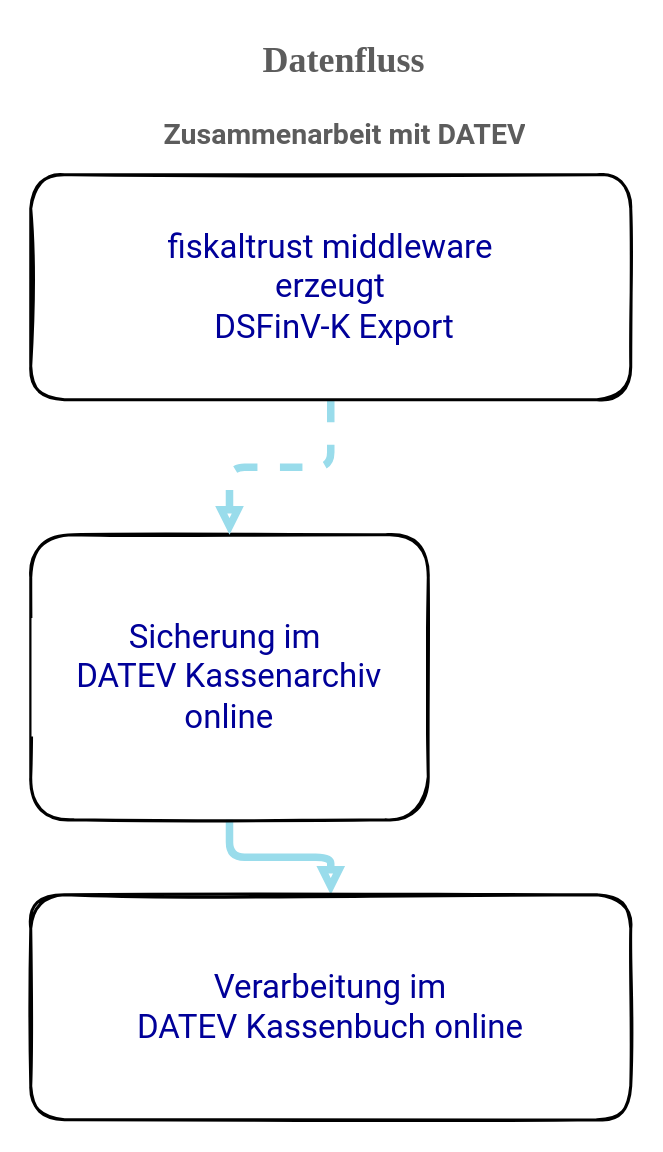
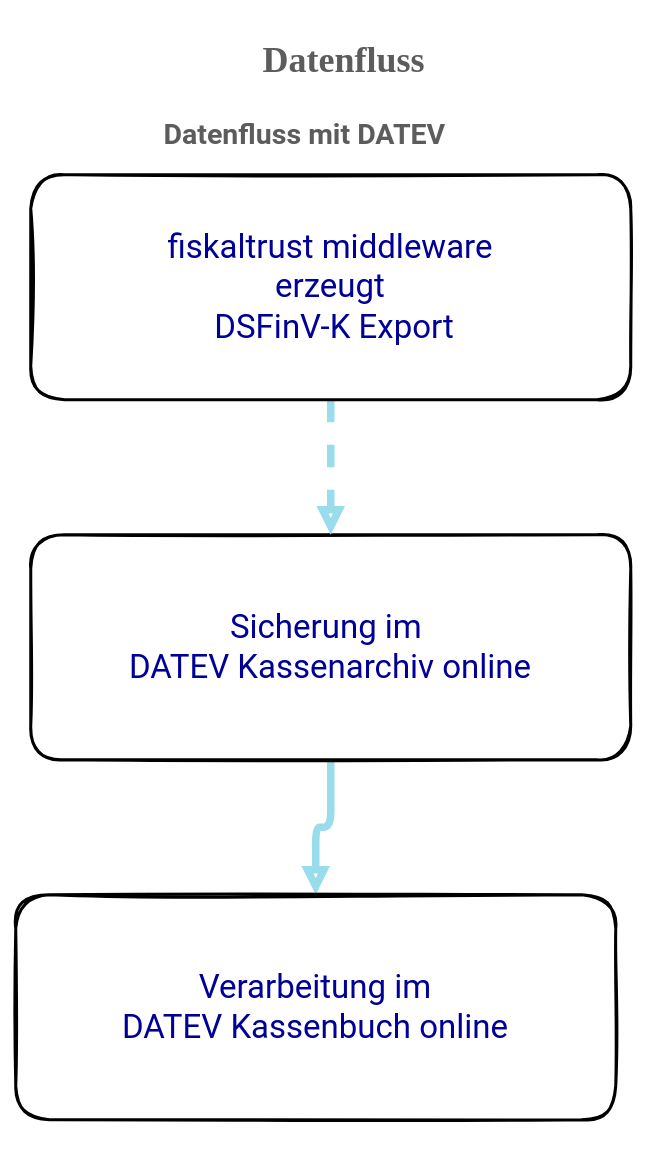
node "Zusammenarbeit mit DATEV": label "Zusammenarbeit mit DATEV" -> "Datenfluss mit DATEV"
node "Sicherung im DATEV Kassenarchiv online": size 398x285 -> 600x225
node "Verarbeitung im DATEV Kassenbuch online": moved (331, 1007) -> (316, 1007)
